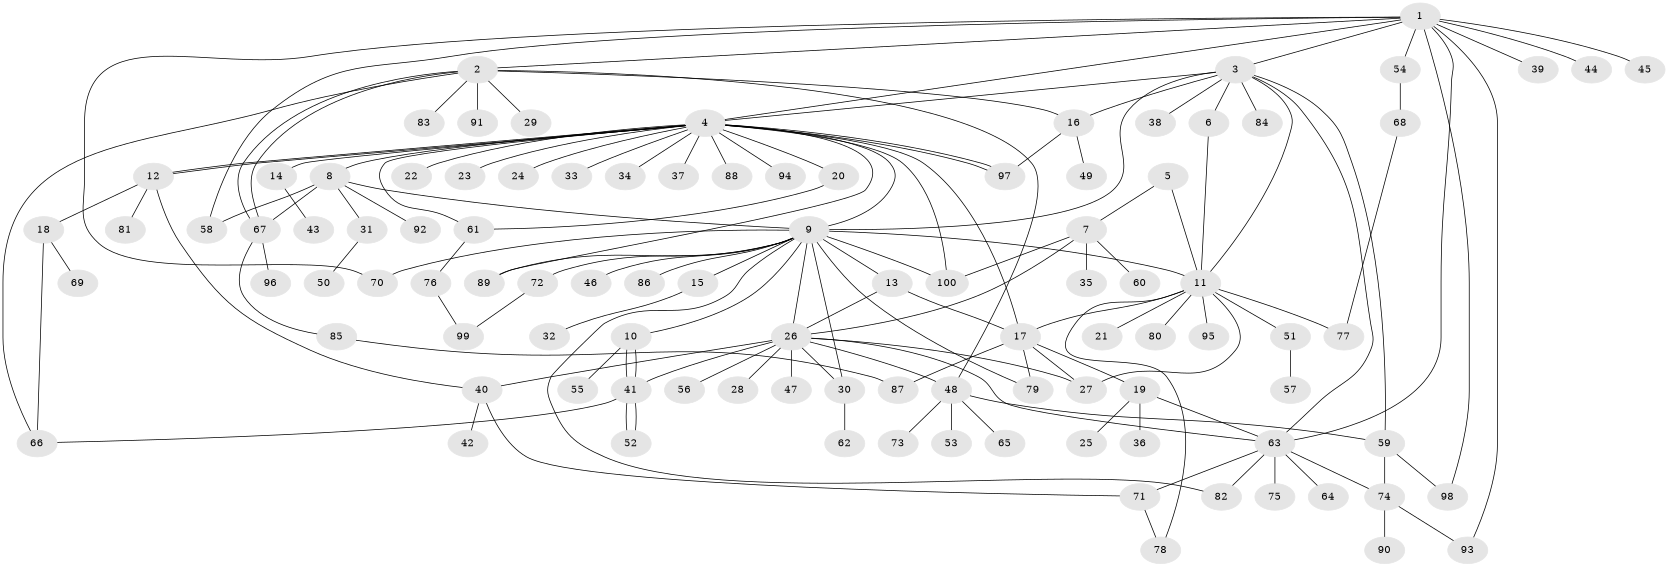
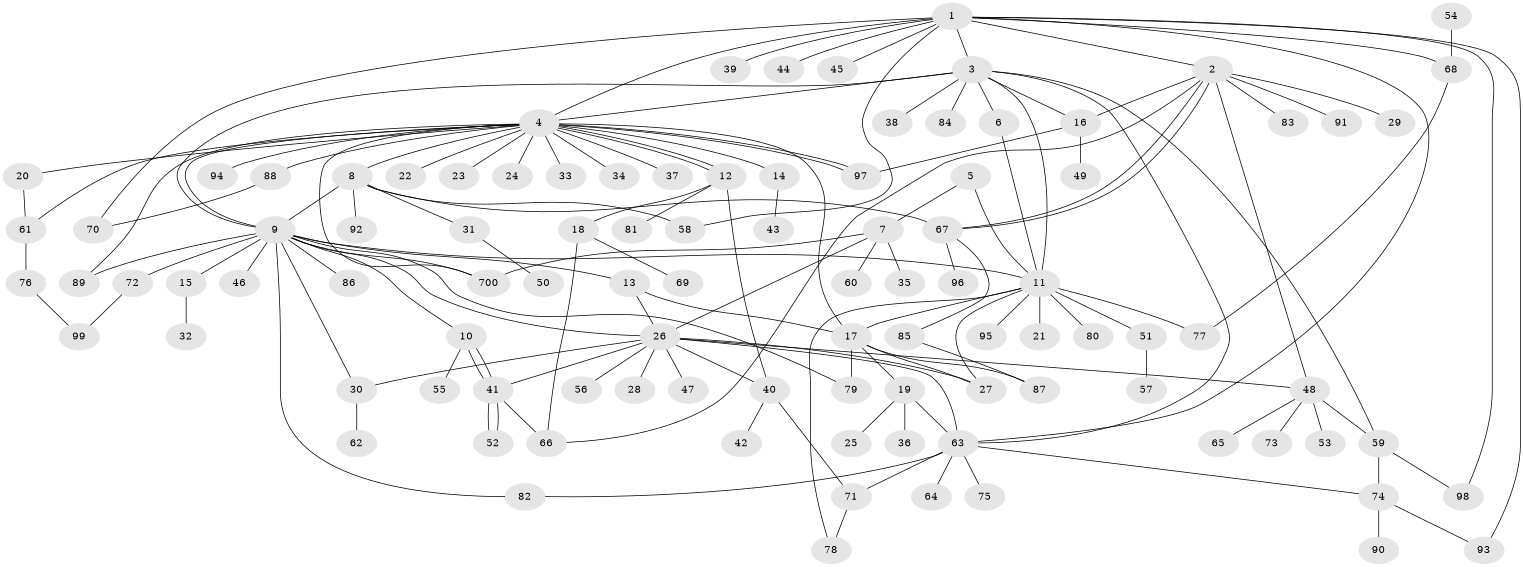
edge "1" -- "54": now "1" -- "68"
edge "9" -- "70": now "88" -- "70"
node "100": label "100" -> "700"
